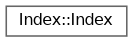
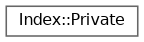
node "Index::Index": label "Index::Index" -> "Index::Private"
